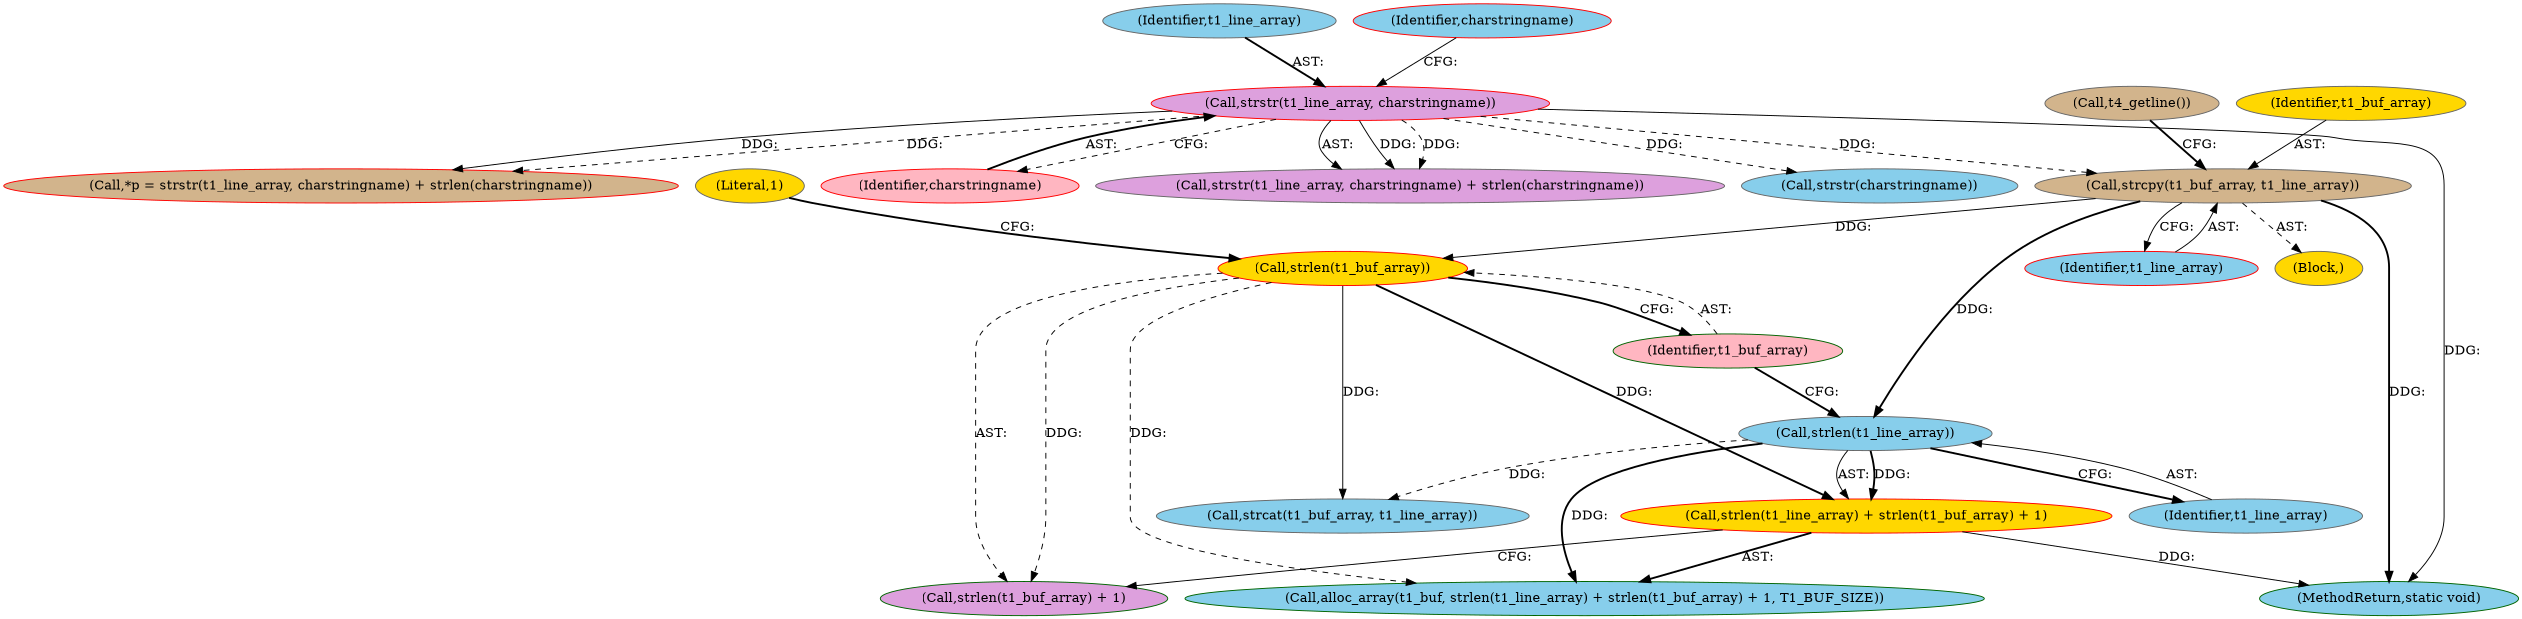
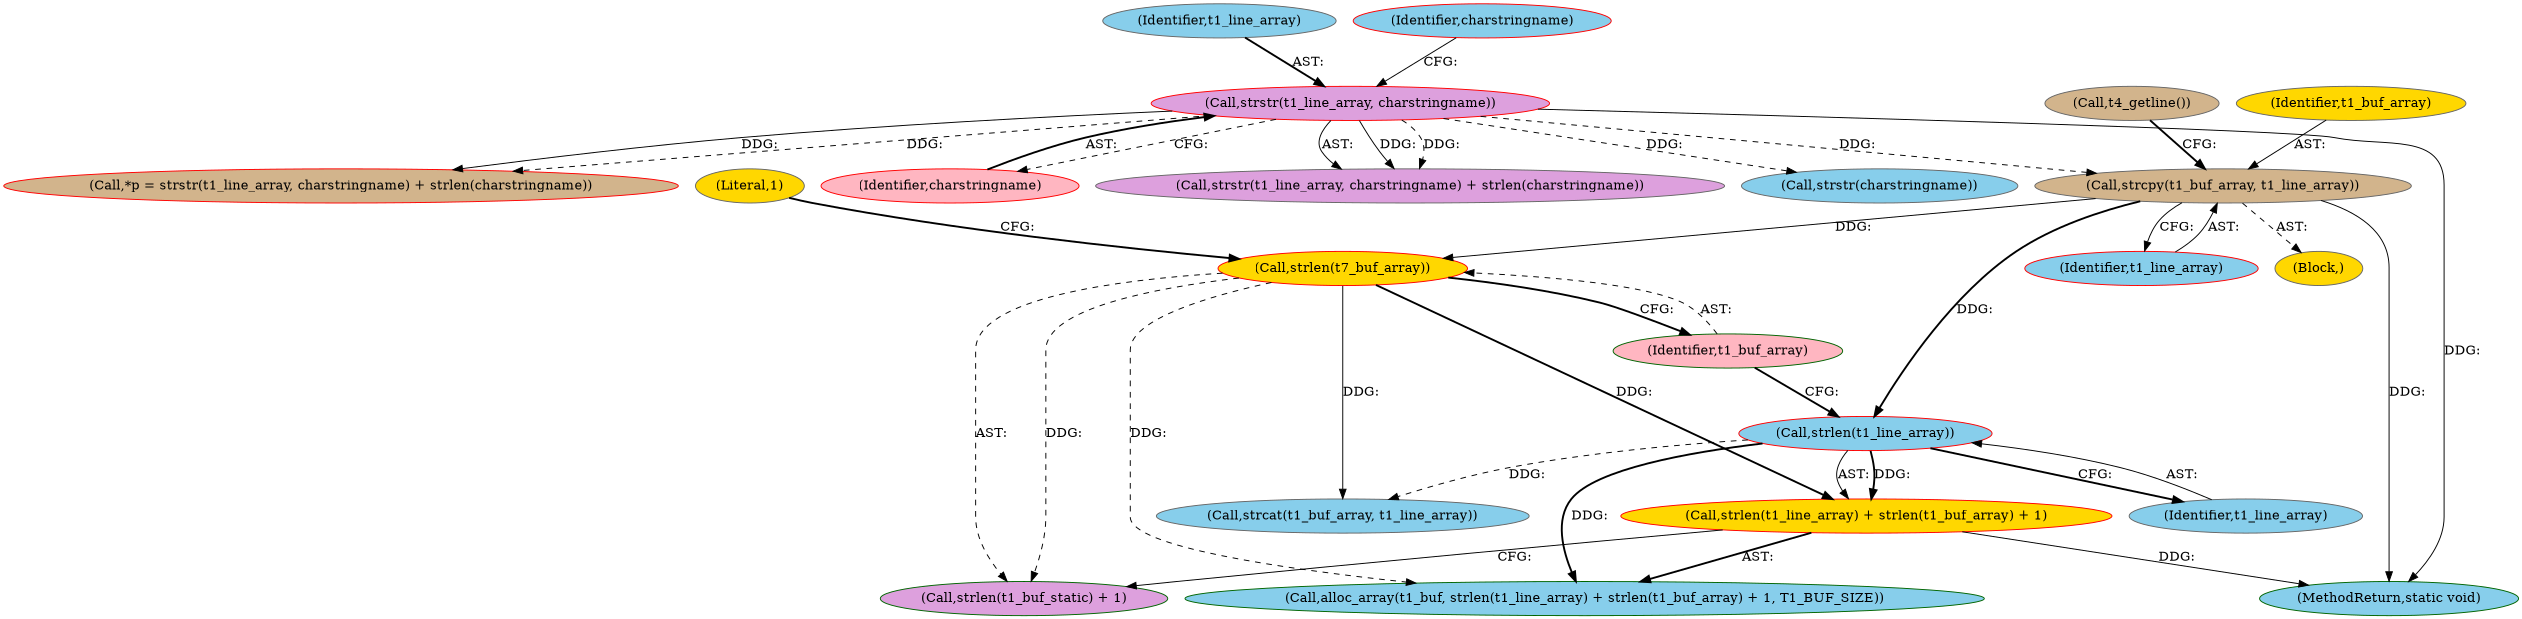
node "(Call,strlen(t1_buf_array))": label "(Call,strlen(t1_buf_array))" -> "(Call,strlen(t7_buf_array))"
edge "(Call,strcpy(t1_buf_array, t1_line_array))" -> "(MethodReturn,static void)": style bold -> solid
node "(Call,strlen(t1_line_array))": color gray40 -> red
node "(Call,strlen(t1_buf_array) + 1)": label "(Call,strlen(t1_buf_array) + 1)" -> "(Call,strlen(t1_buf_static) + 1)"
